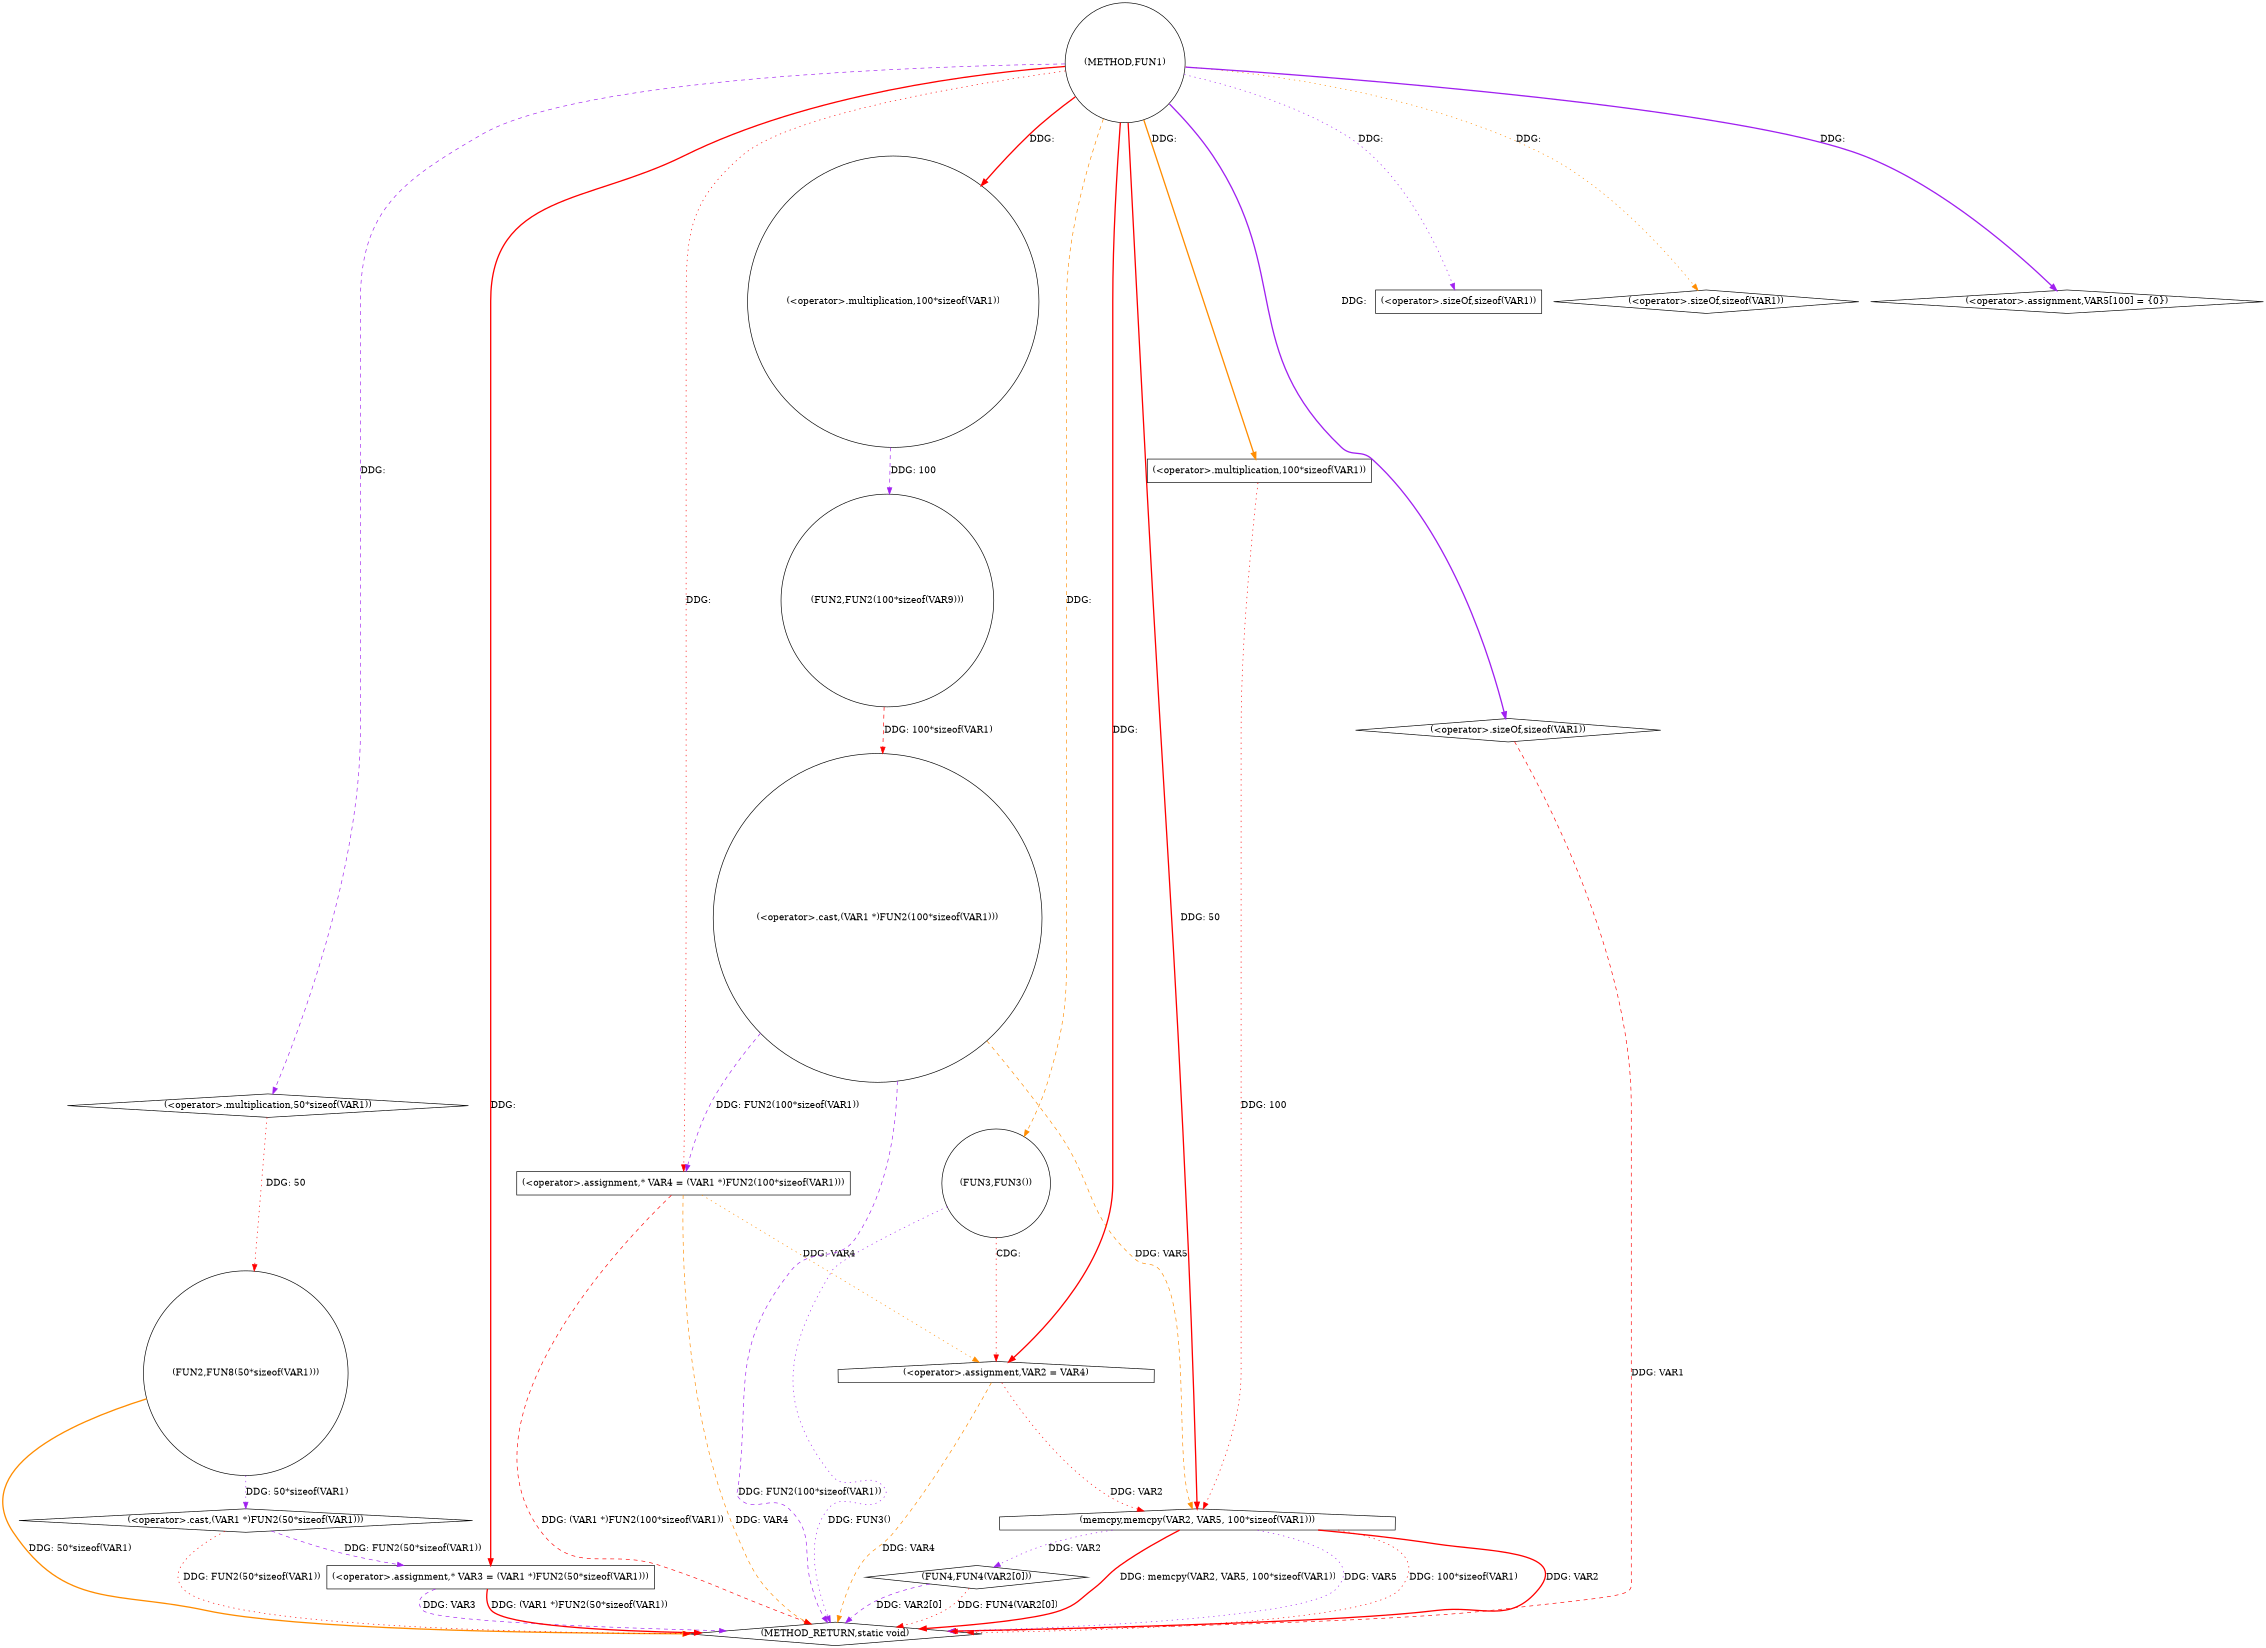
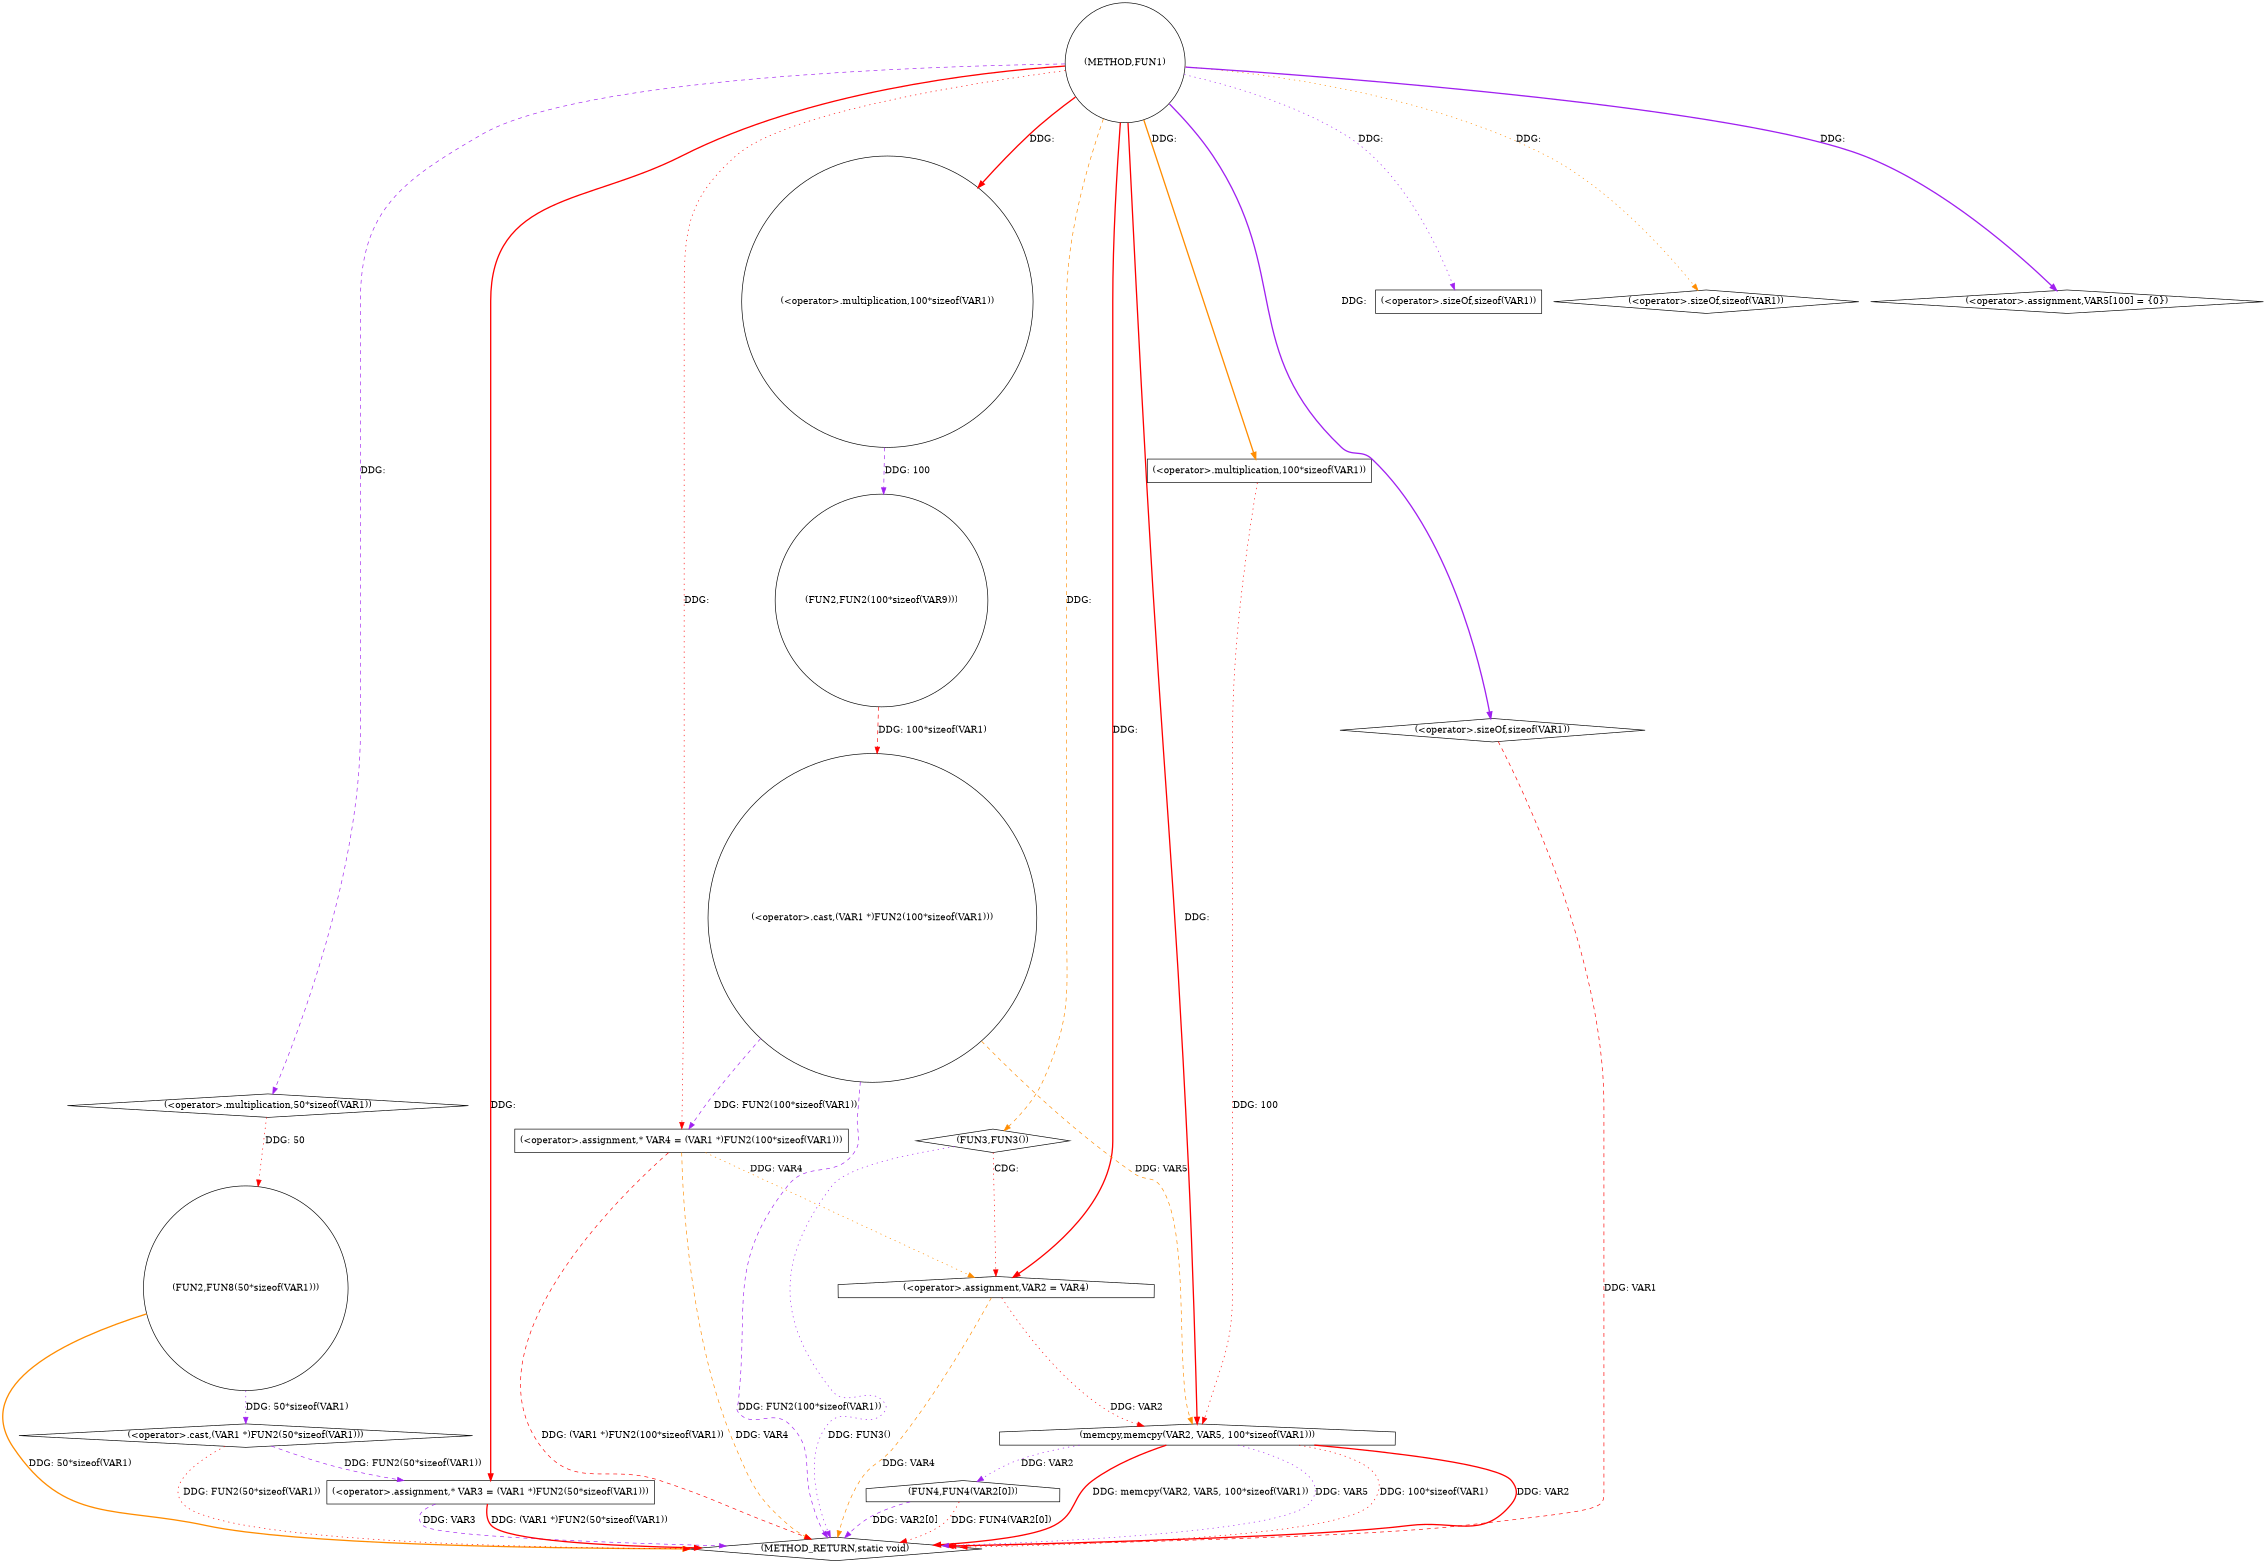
edge "(METHOD,FUN1)" -> "(memcpy,memcpy(VAR2, VAR5, 100*sizeof(VAR1)))": label "DDG: 50" -> "DDG: "
node "(FUN3,FUN3())": shape circle -> diamond
node "(FUN4,FUN4(VAR2[0]))": shape diamond -> house
